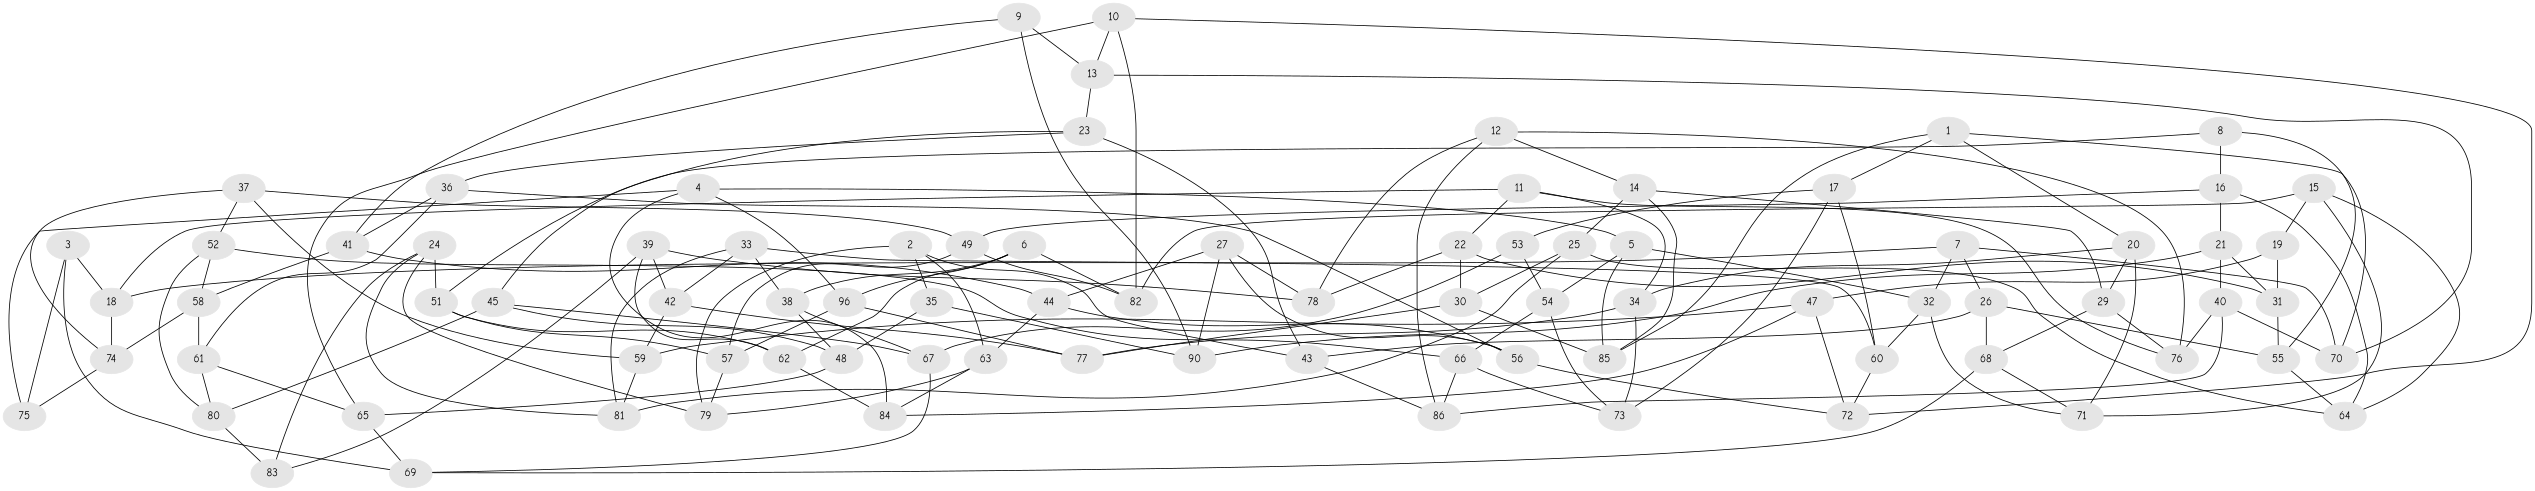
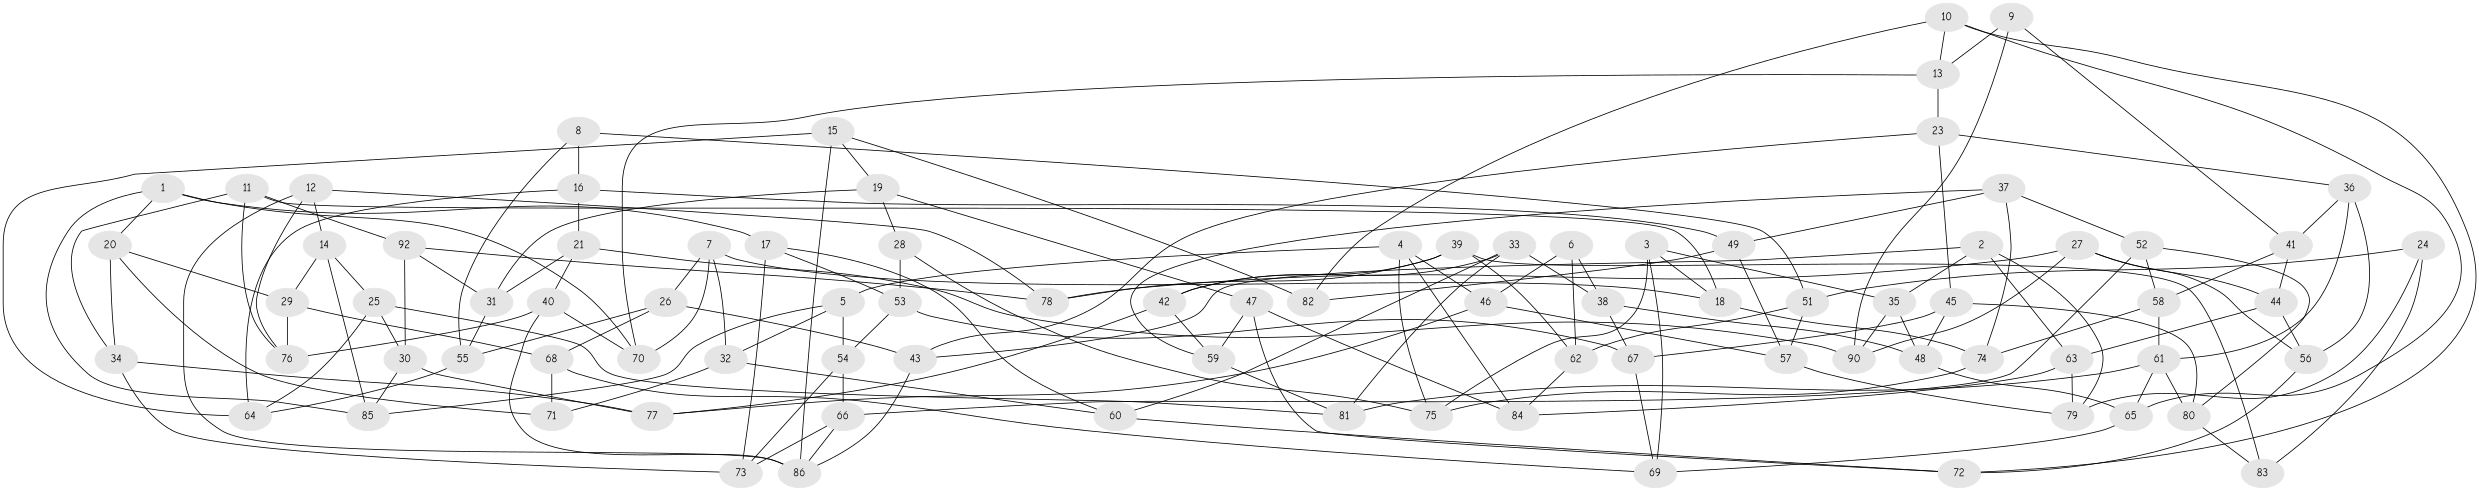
node "28": added
node "22": label "22" -> "92"
edge "3" -- "35": added
edge "6" -- "82": removed
node "96": label "96" -> "46"
edge "15" -- "71": now "15" -- "86"
edge "24" -- "81": now "61" -- "81"
